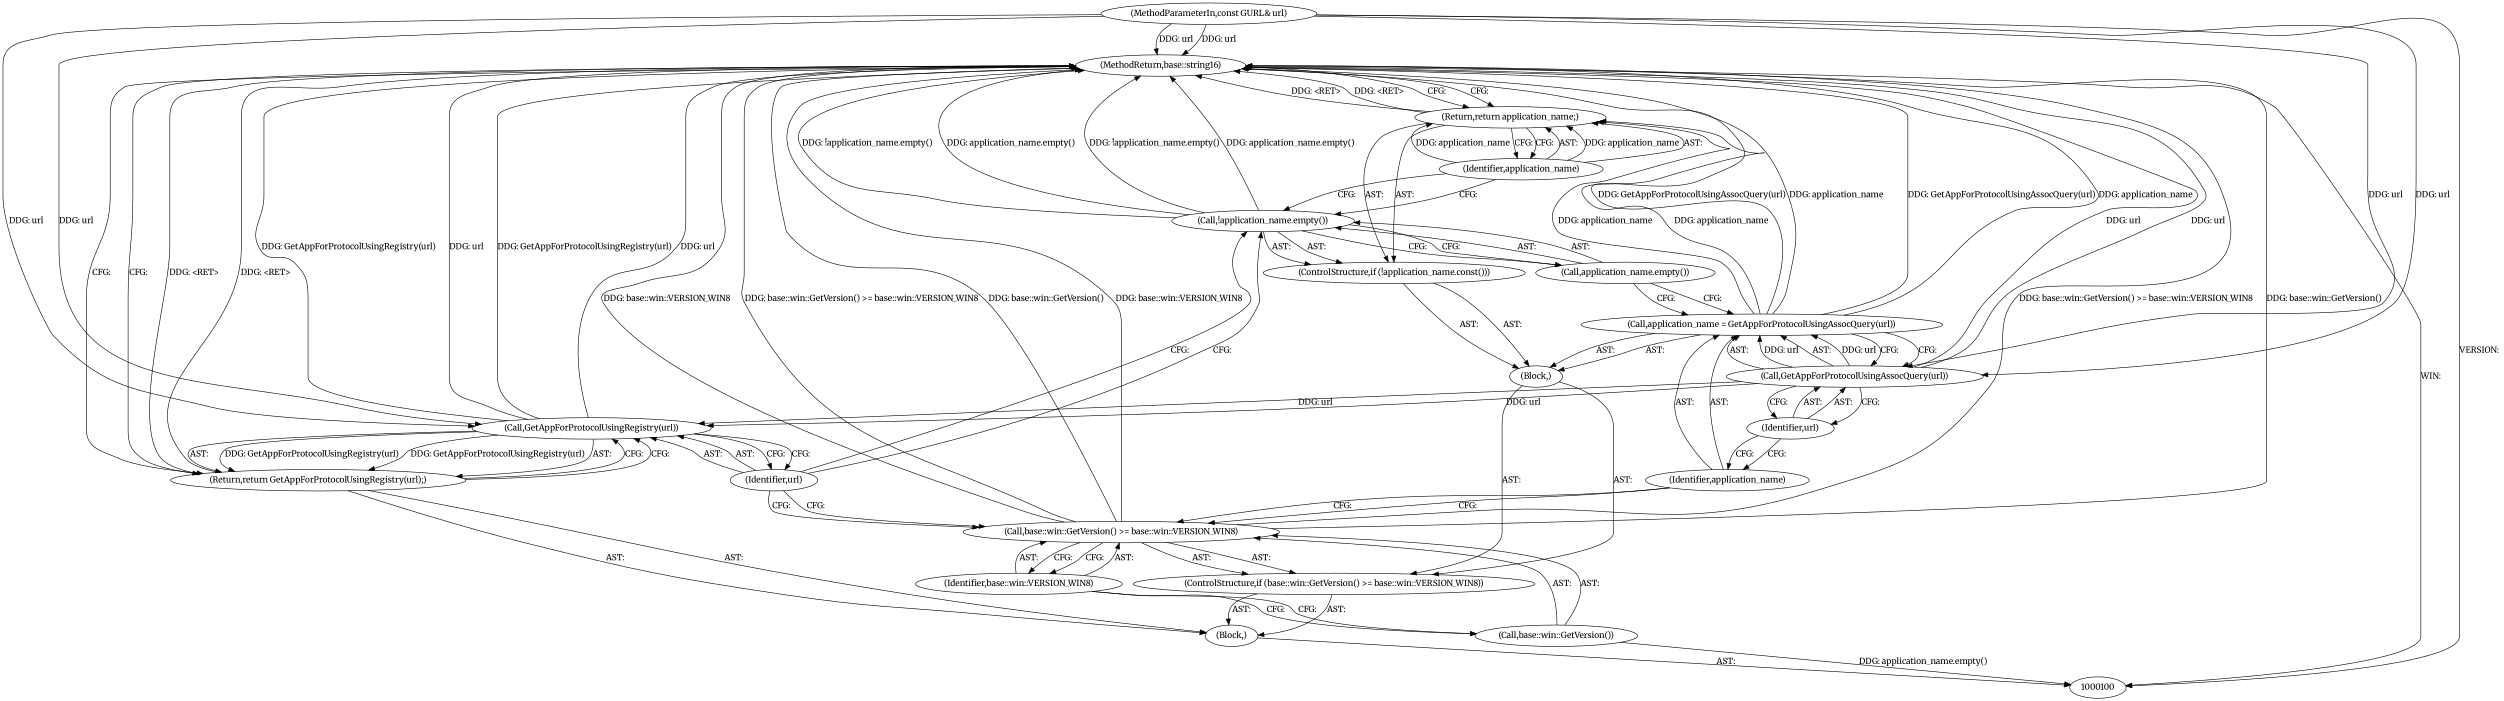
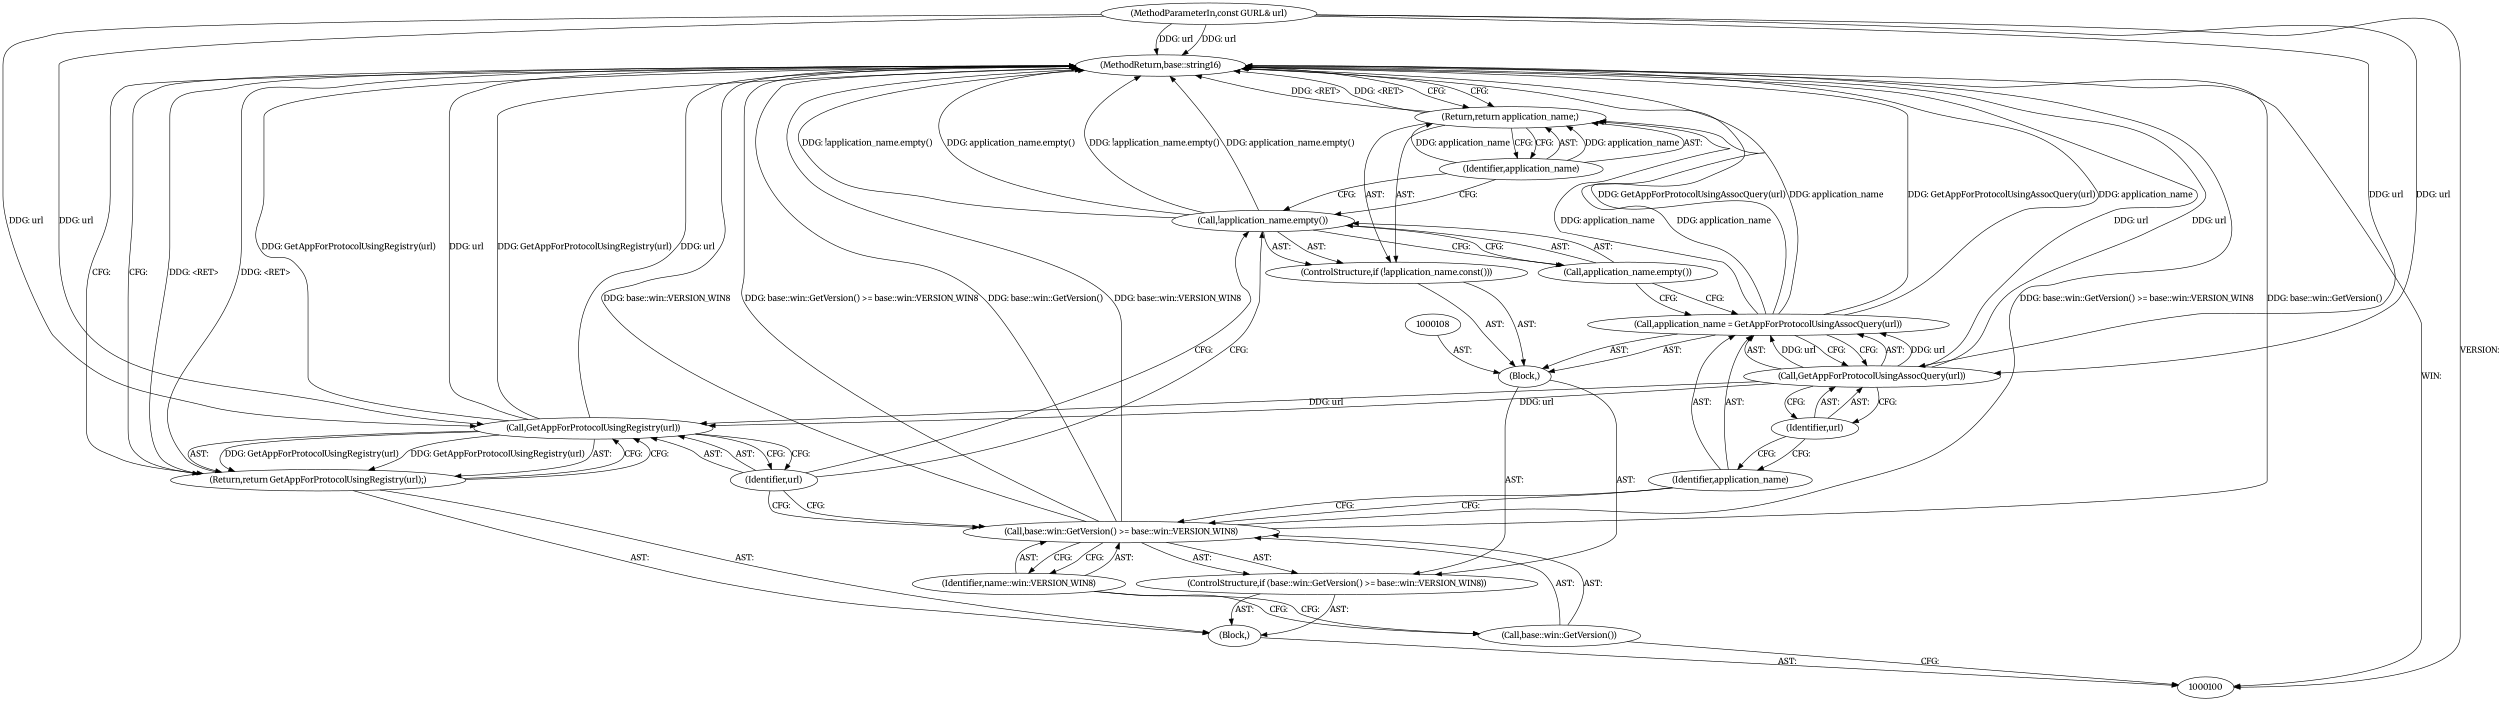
node "1000108": added
node "(Identifier,base::win::VERSION_WIN8)": label "(Identifier,base::win::VERSION_WIN8)" -> "(Identifier,name::win::VERSION_WIN8)"
edge "(Call,base::win::GetVersion())" -> "1000100": label "DDG: application_name.empty()" -> "CFG: "
